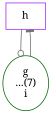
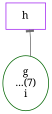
edge "h" -> "g ...(7) i": removed
